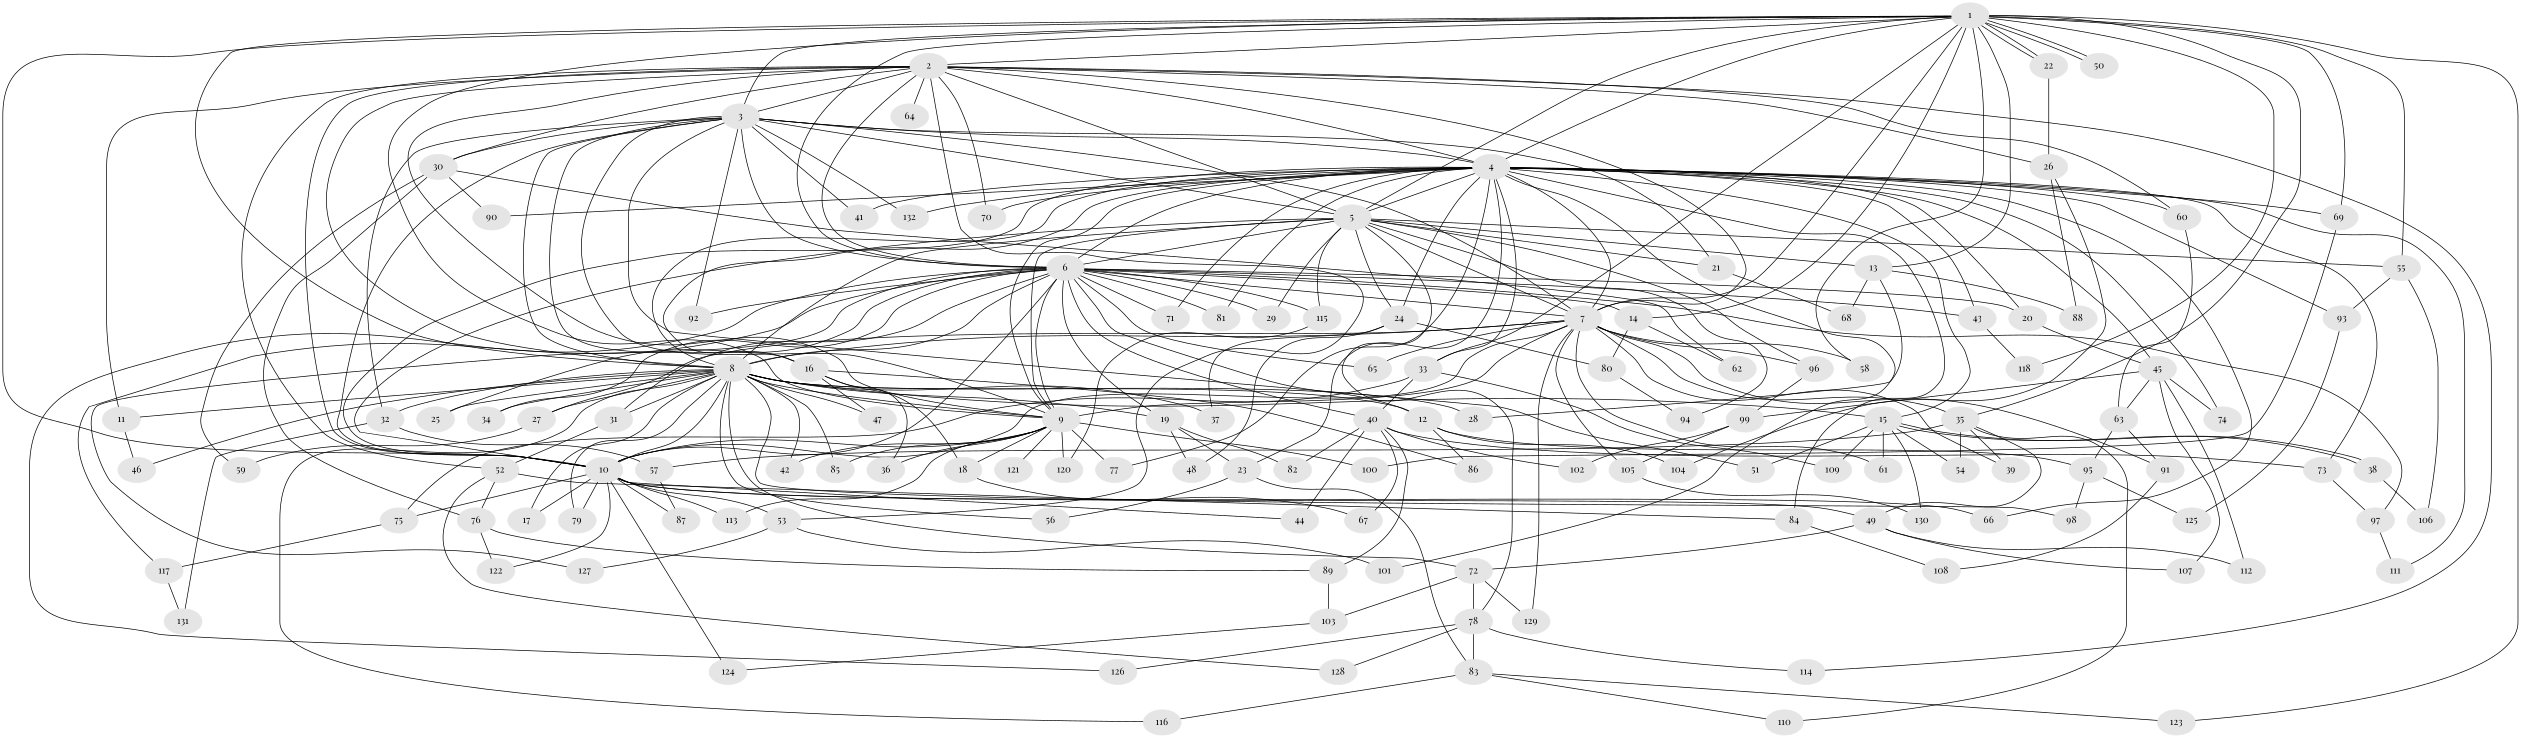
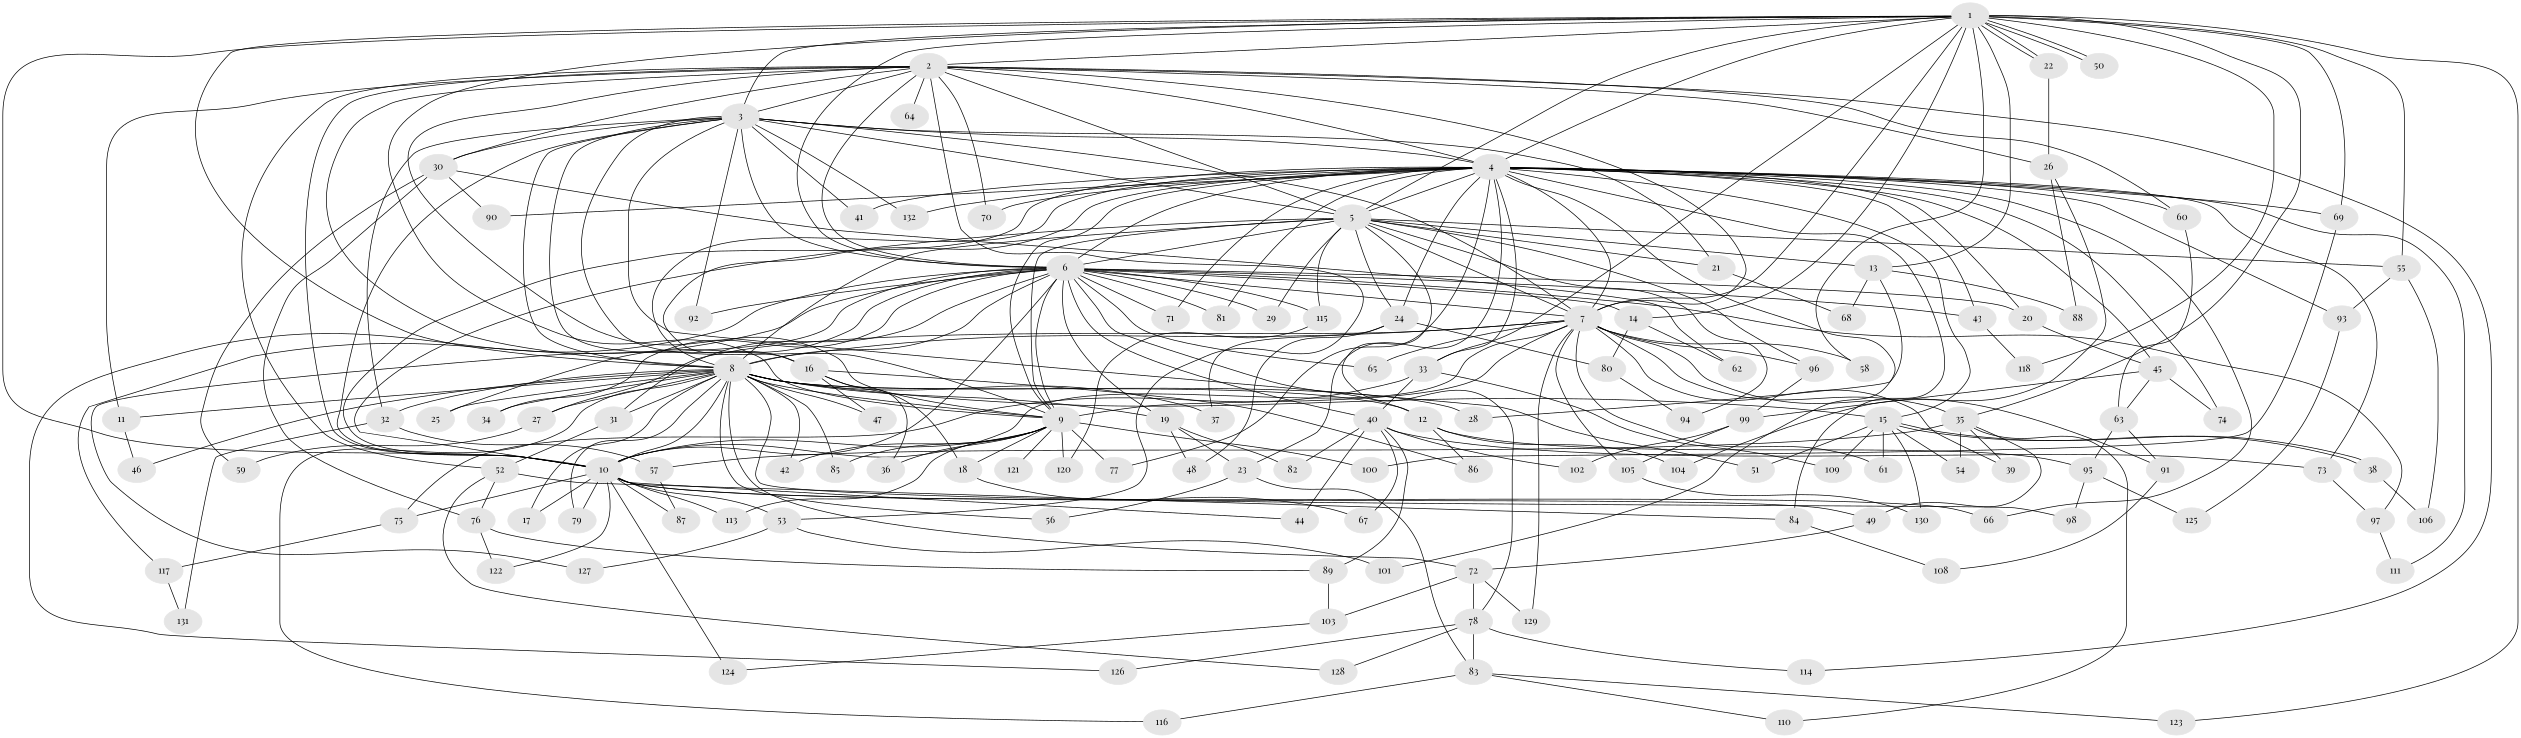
node "107": removed
node "112": removed
